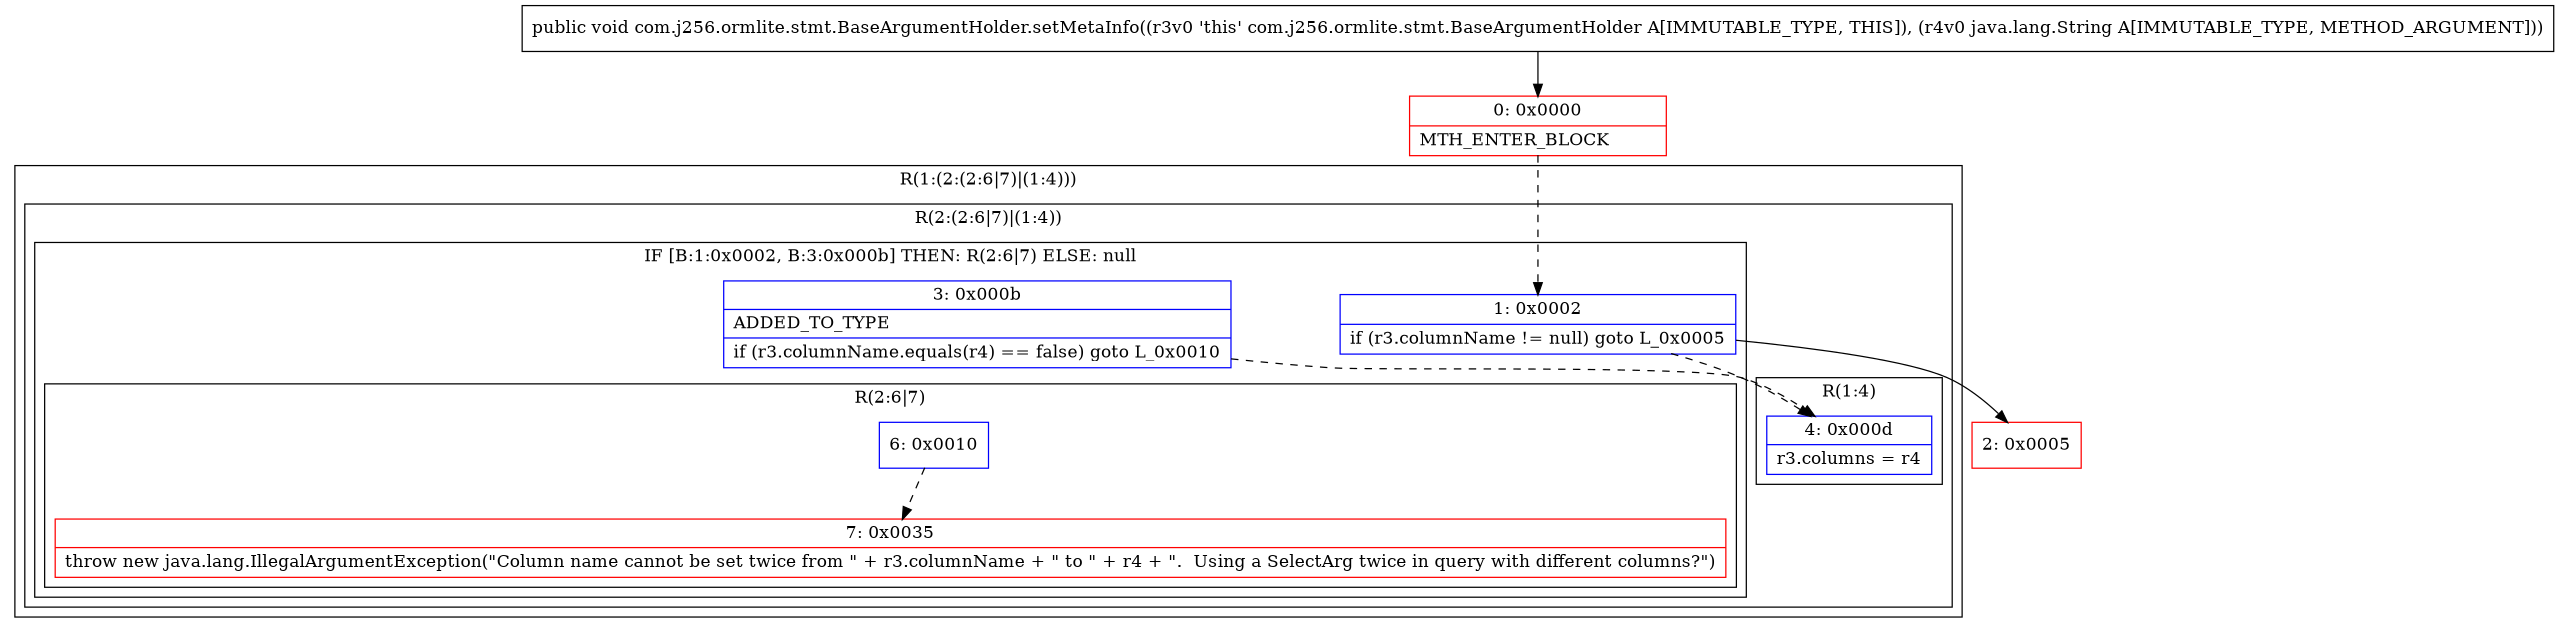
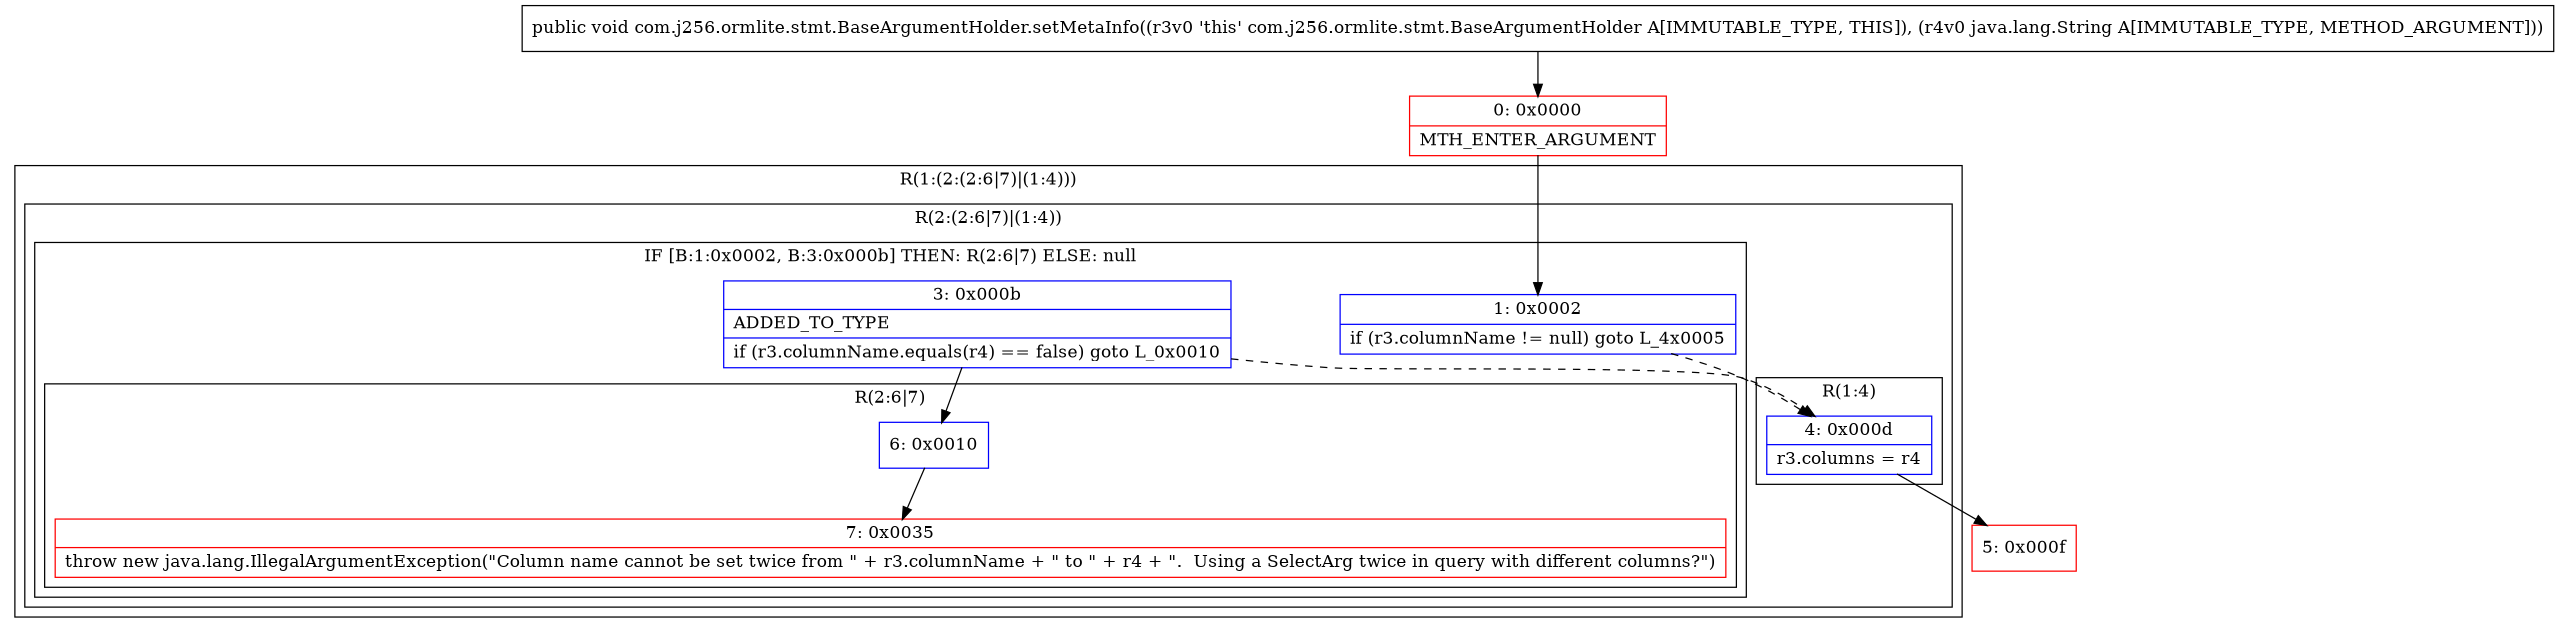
node "0: 0x0000": text "MTH_ENTER_BLOCK" -> "MTH_ENTER_ARGUMENT"
edge "0: 0x0000" -> "1: 0x0002": style dashed -> solid
node "1: 0x0002": text "if (r3.columnName != null) goto L_0x0005" -> "if (r3.columnName != null) goto L_4x0005"
edge "3: 0x000b" -> "6: 0x0010": added
node "2: 0x0005": removed
edge "6: 0x0010" -> "7: 0x0035": style dashed -> solid
node "5: 0x000f": added
